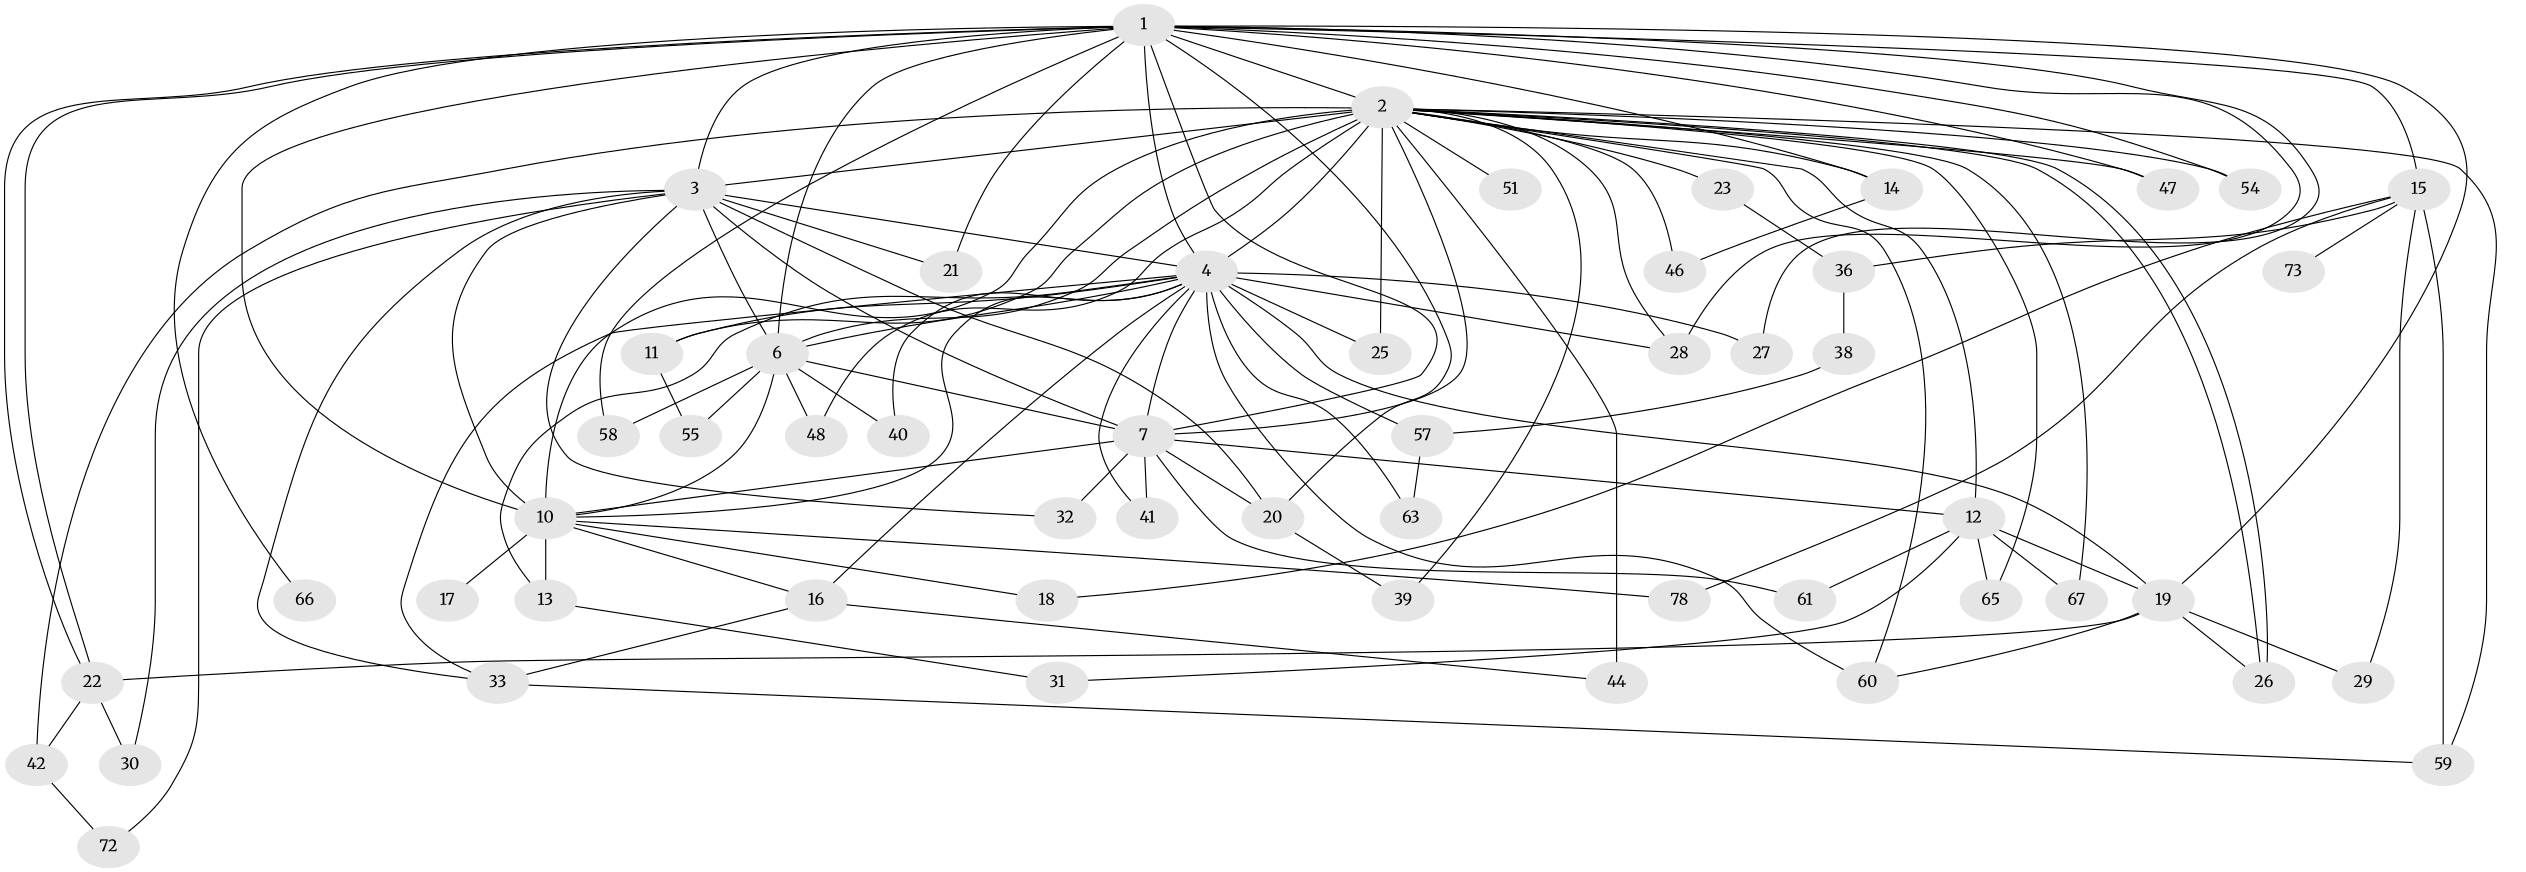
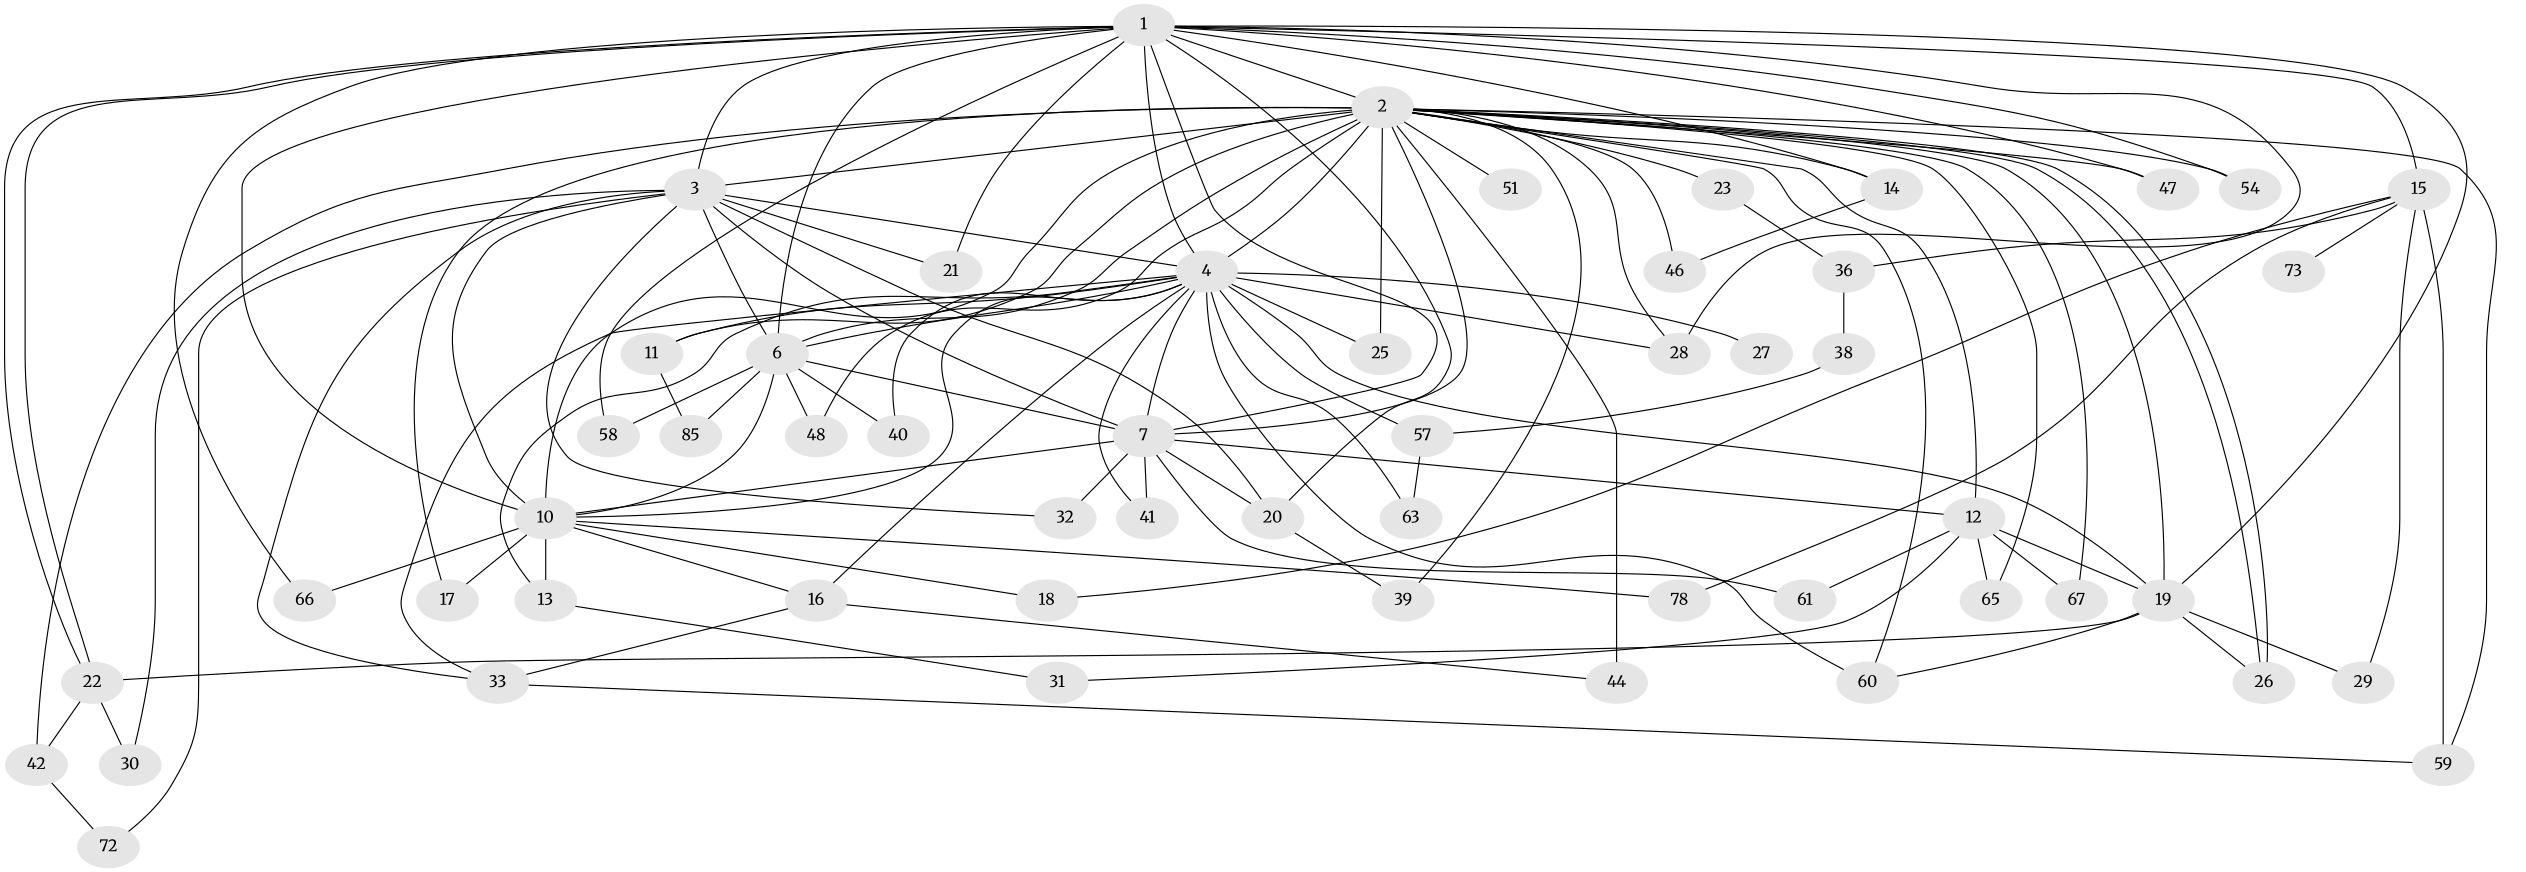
edge "1" -- "27": removed
edge "2" -- "17": added
edge "2" -- "19": added
node "55": label "55" -> "85"
edge "10" -- "66": added
